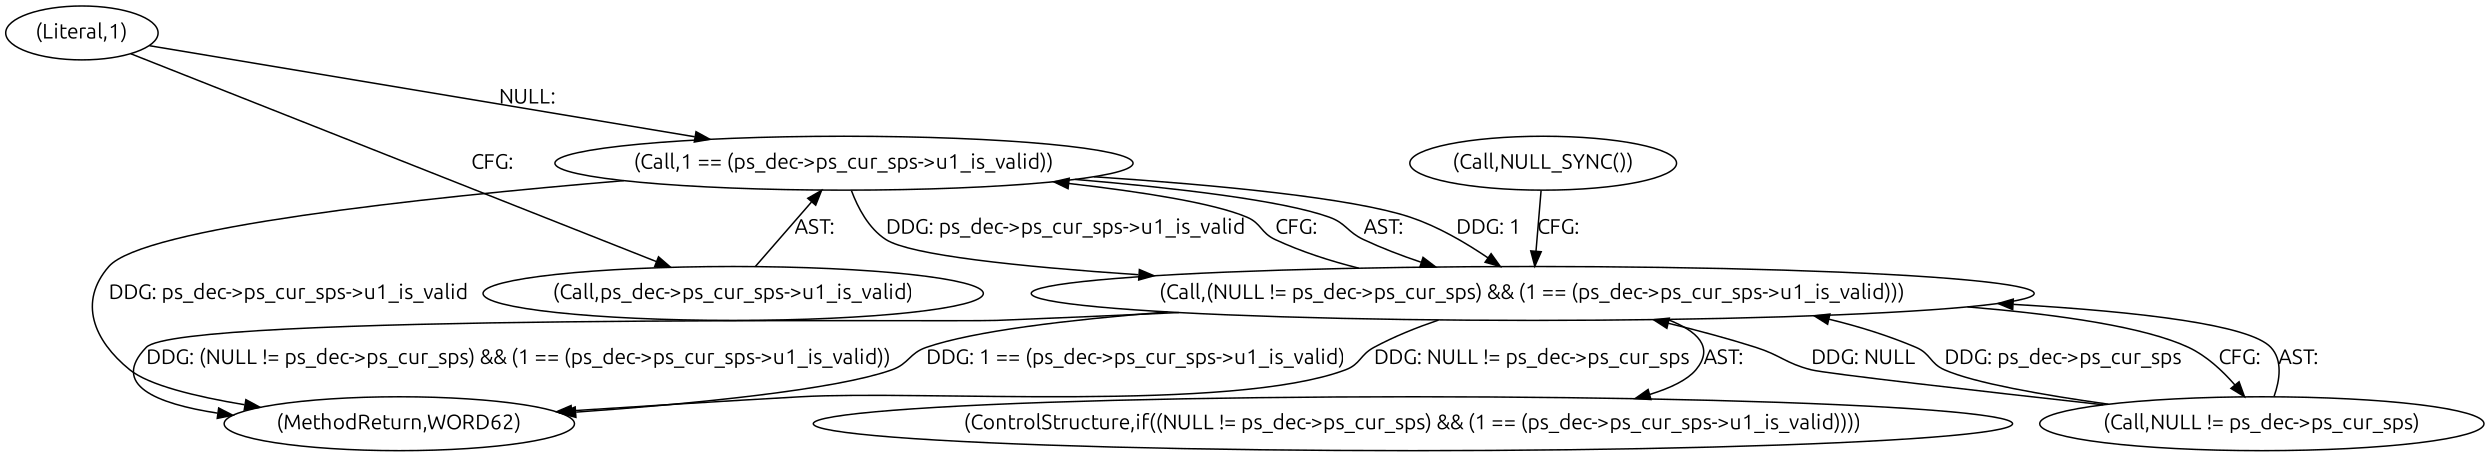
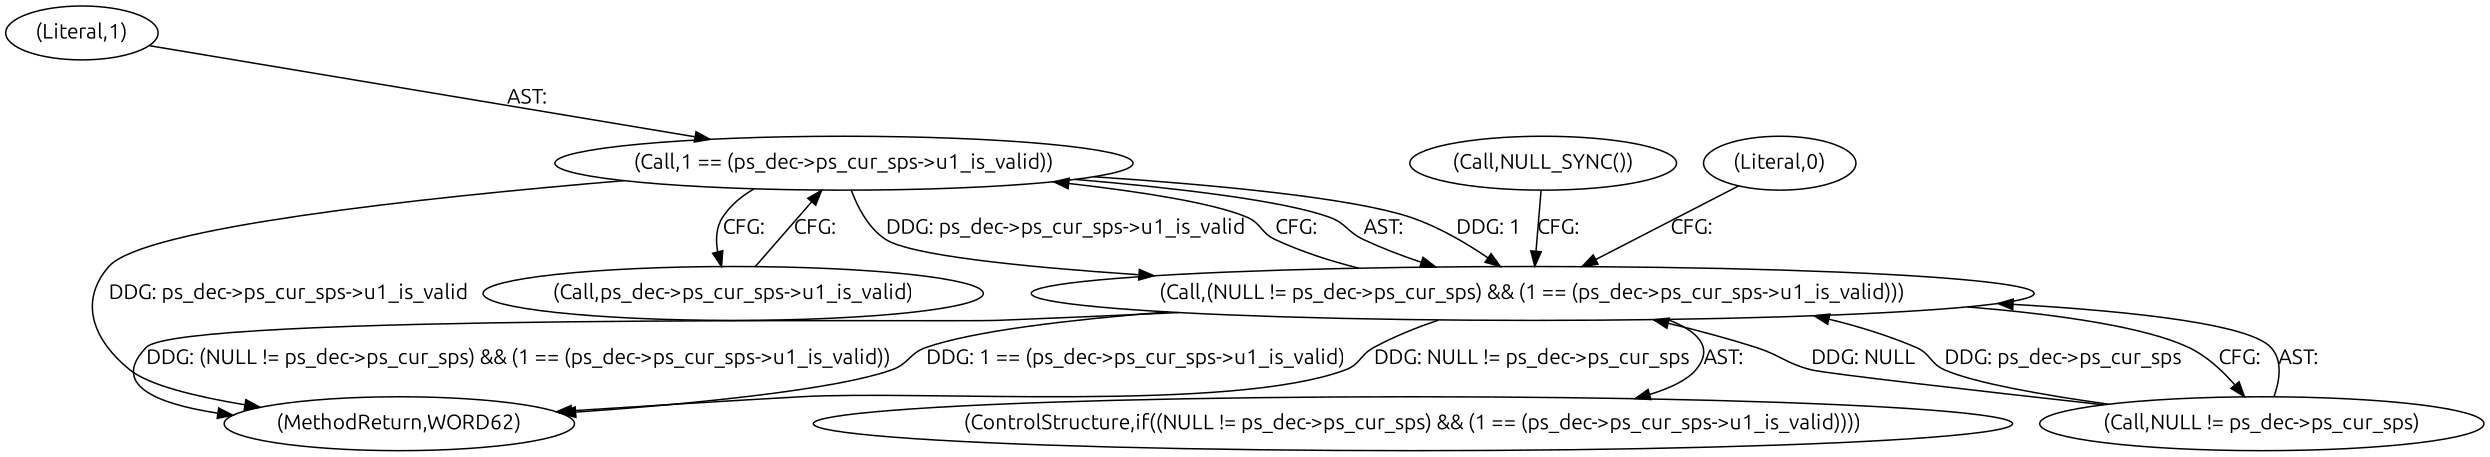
edge "(Literal,1)" -> "(Call,1 == (ps_dec->ps_cur_sps->u1_is_valid))": label "NULL: " -> "AST: "
edge "(Literal,1)" -> "(Call,ps_dec->ps_cur_sps->u1_is_valid)": now "(Call,1 == (ps_dec->ps_cur_sps->u1_is_valid))" -> "(Call,ps_dec->ps_cur_sps->u1_is_valid)"
node "(Literal,0)": added
edge "(Call,ps_dec->ps_cur_sps->u1_is_valid)" -> "(Call,1 == (ps_dec->ps_cur_sps->u1_is_valid))": label "AST: " -> "CFG: "
